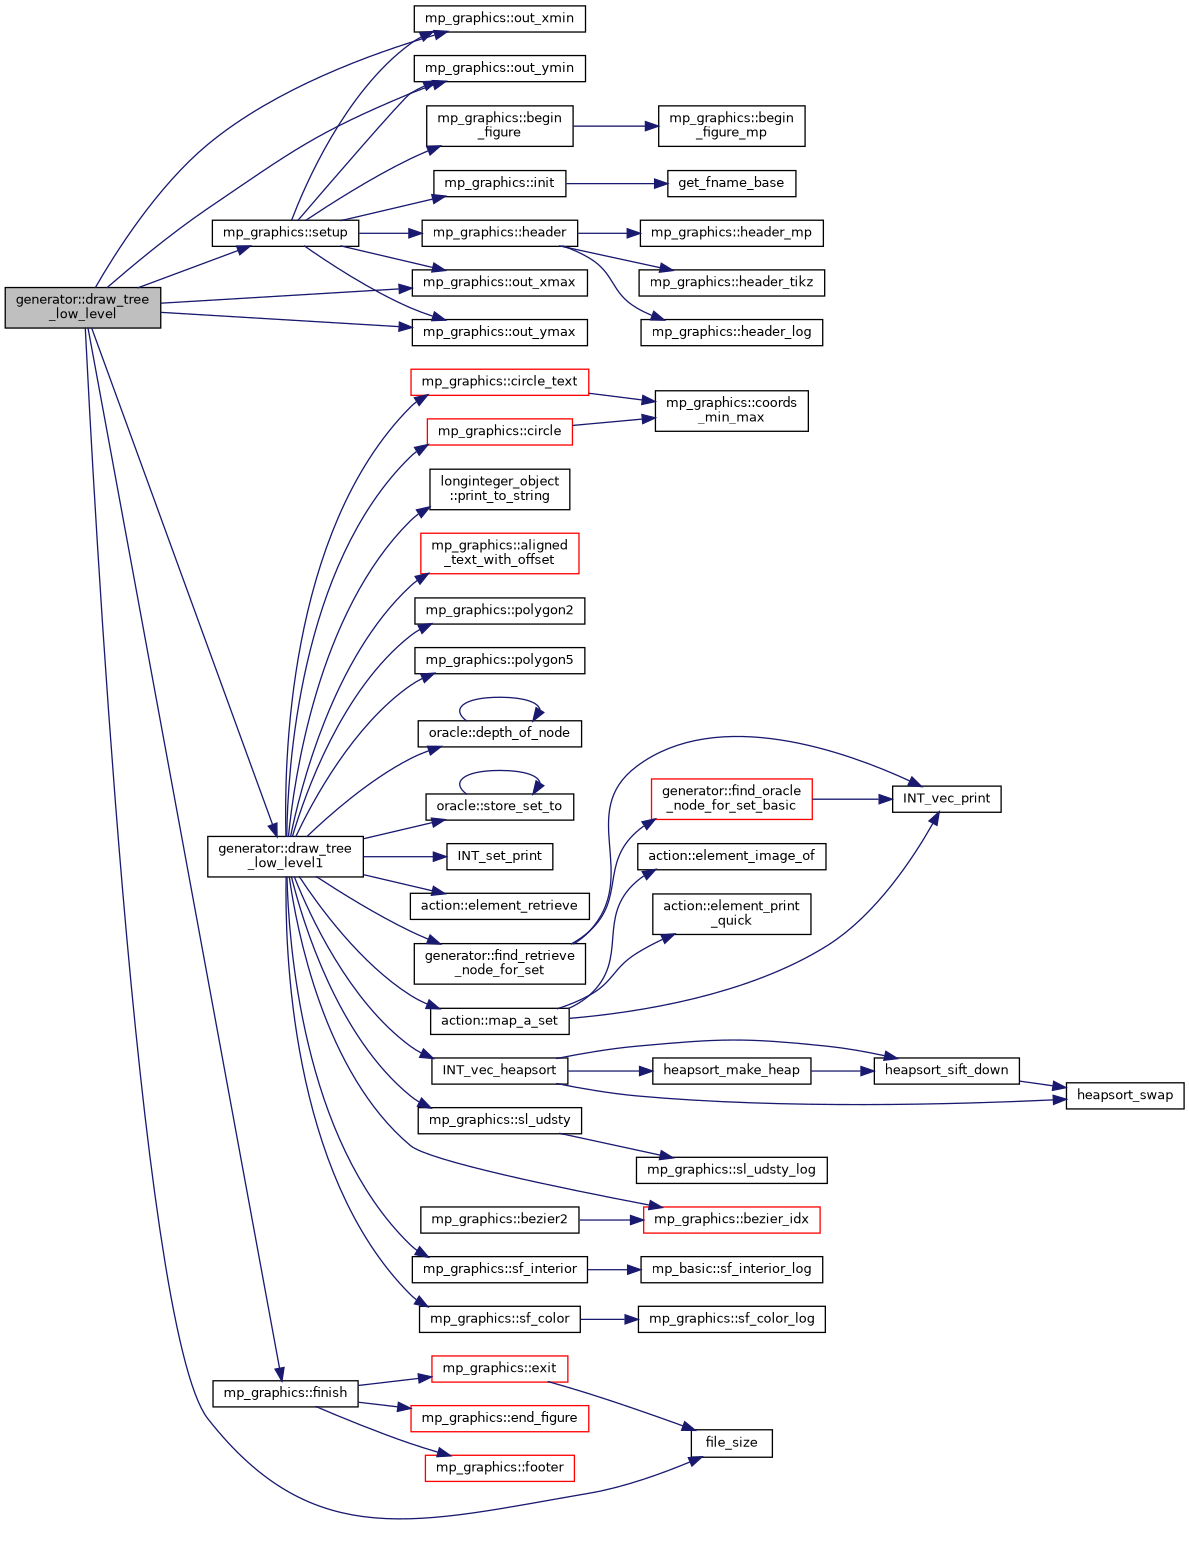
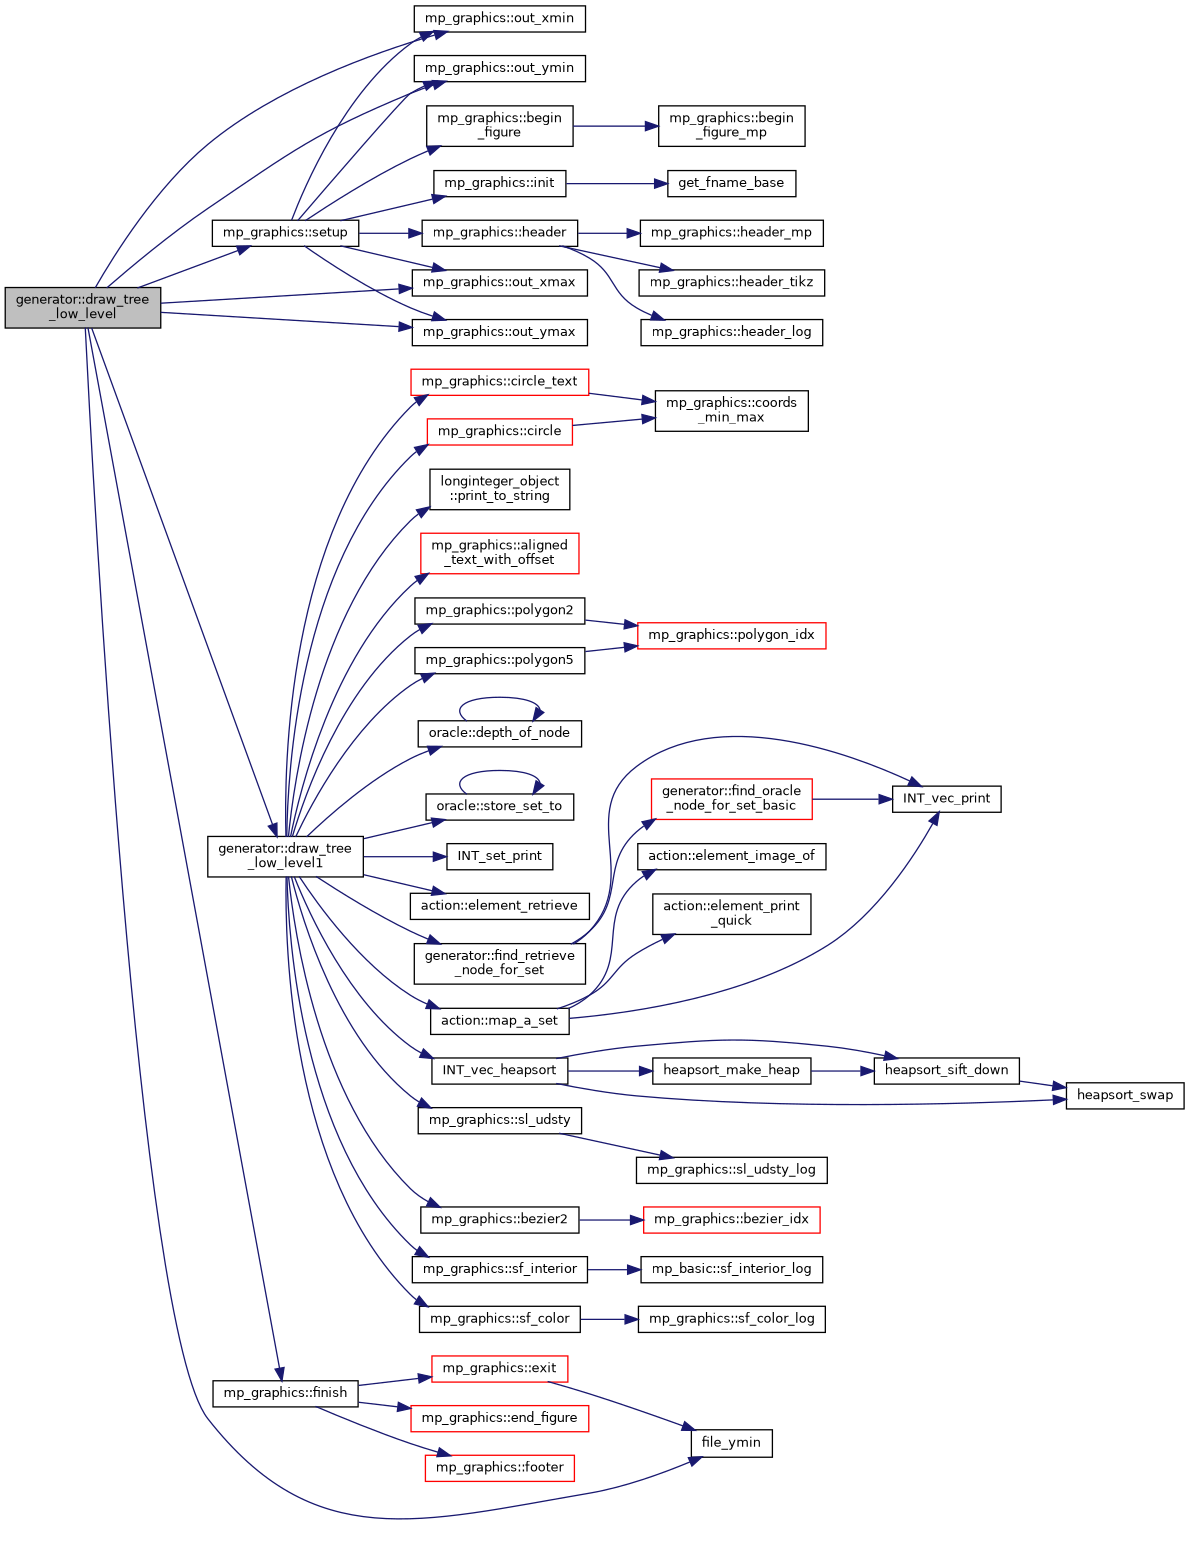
node "mp_graphics::polygon_idx": added
edge "generator::draw_tree _low_level1" -> "mp_graphics::bezier_idx": now "generator::draw_tree _low_level1" -> "mp_graphics::bezier2"
node "file_size": label "file_size" -> "file_ymin"
